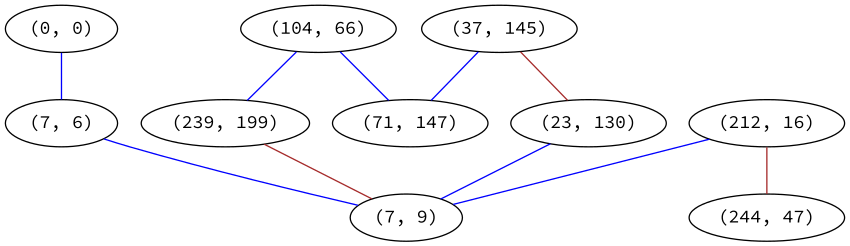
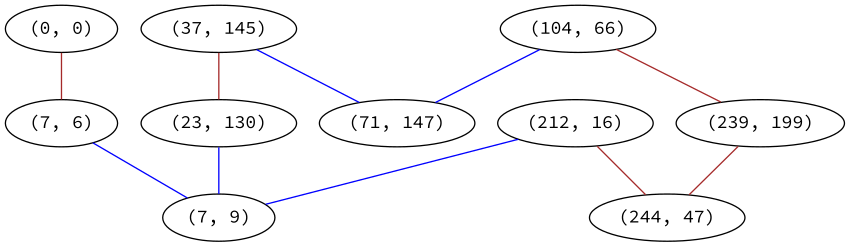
edge "(0, 0)" -- "(7, 6)": color blue -> brown
edge "(104, 66)" -- "(239, 199)": color blue -> brown
edge "(239, 199)" -- "(7, 9)": now "(239, 199)" -- "(244, 47)"
